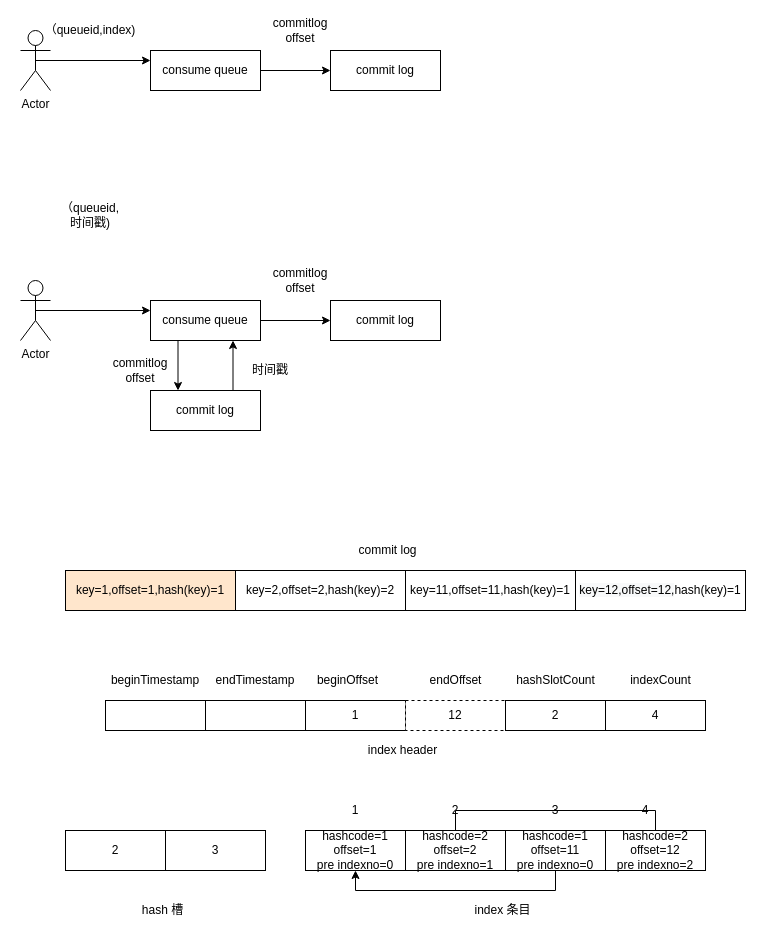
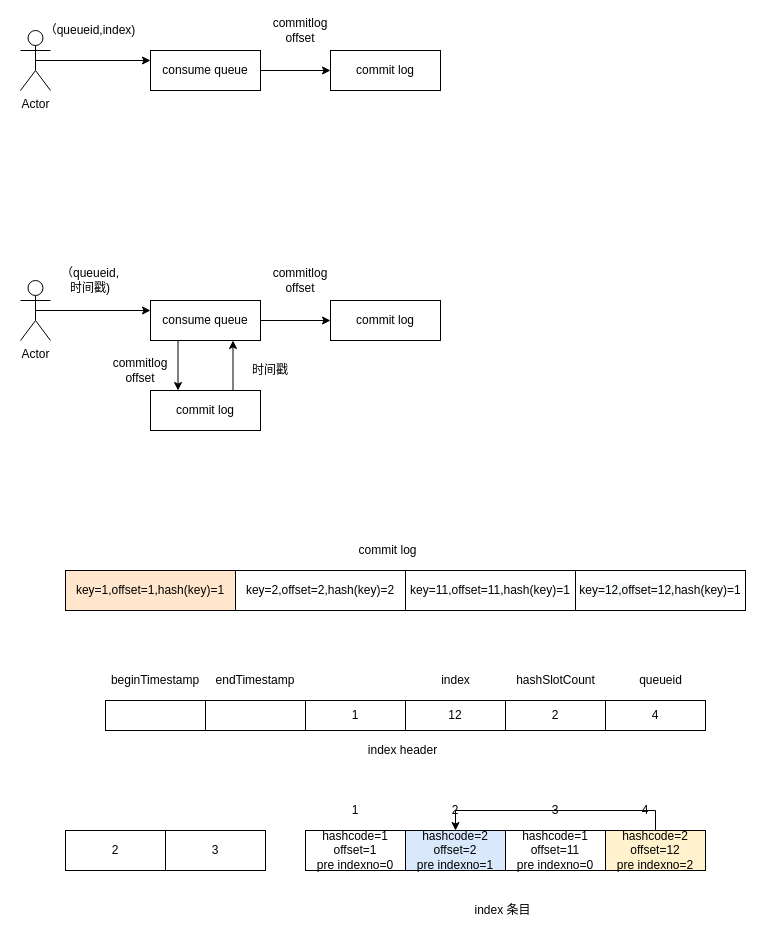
node "（queueid,时间戳)": moved (91, 216) -> (91, 281)
node "beginOffset": removed
node "endOffset": label "endOffset" -> "index"
node "indexCount": label "indexCount" -> "queueid"
node "12": style dashed -> solid
edge "hashcode=2 offset=2 pre indexno=1" -- "hashcode=2 offset=12 pre indexno=2": arrowhead none -> classic
node "hashcode=2 offset=2 pre indexno=1": fillcolor #ffffff -> #dae8fc
node "hashcode=2 offset=12 pre indexno=2": fillcolor #ffffff -> #fff2cc
edge "hashcode=1 offset=11 pre indexno=0" -> "hashcode=1 offset=1 pre indexno=0": removed
node "hash 槽": removed
